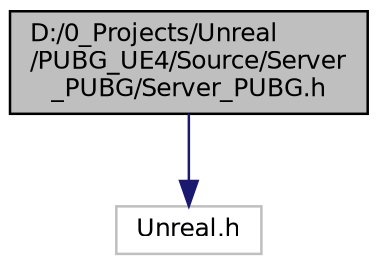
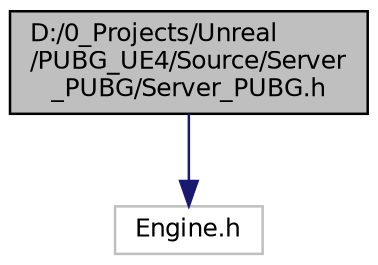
node "Unreal.h": label "Unreal.h" -> "Engine.h"
